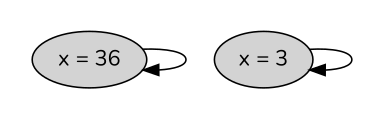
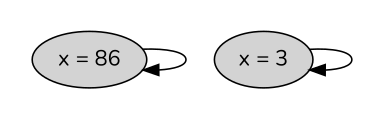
node "x = 36": label "x = 36" -> "x = 86"
